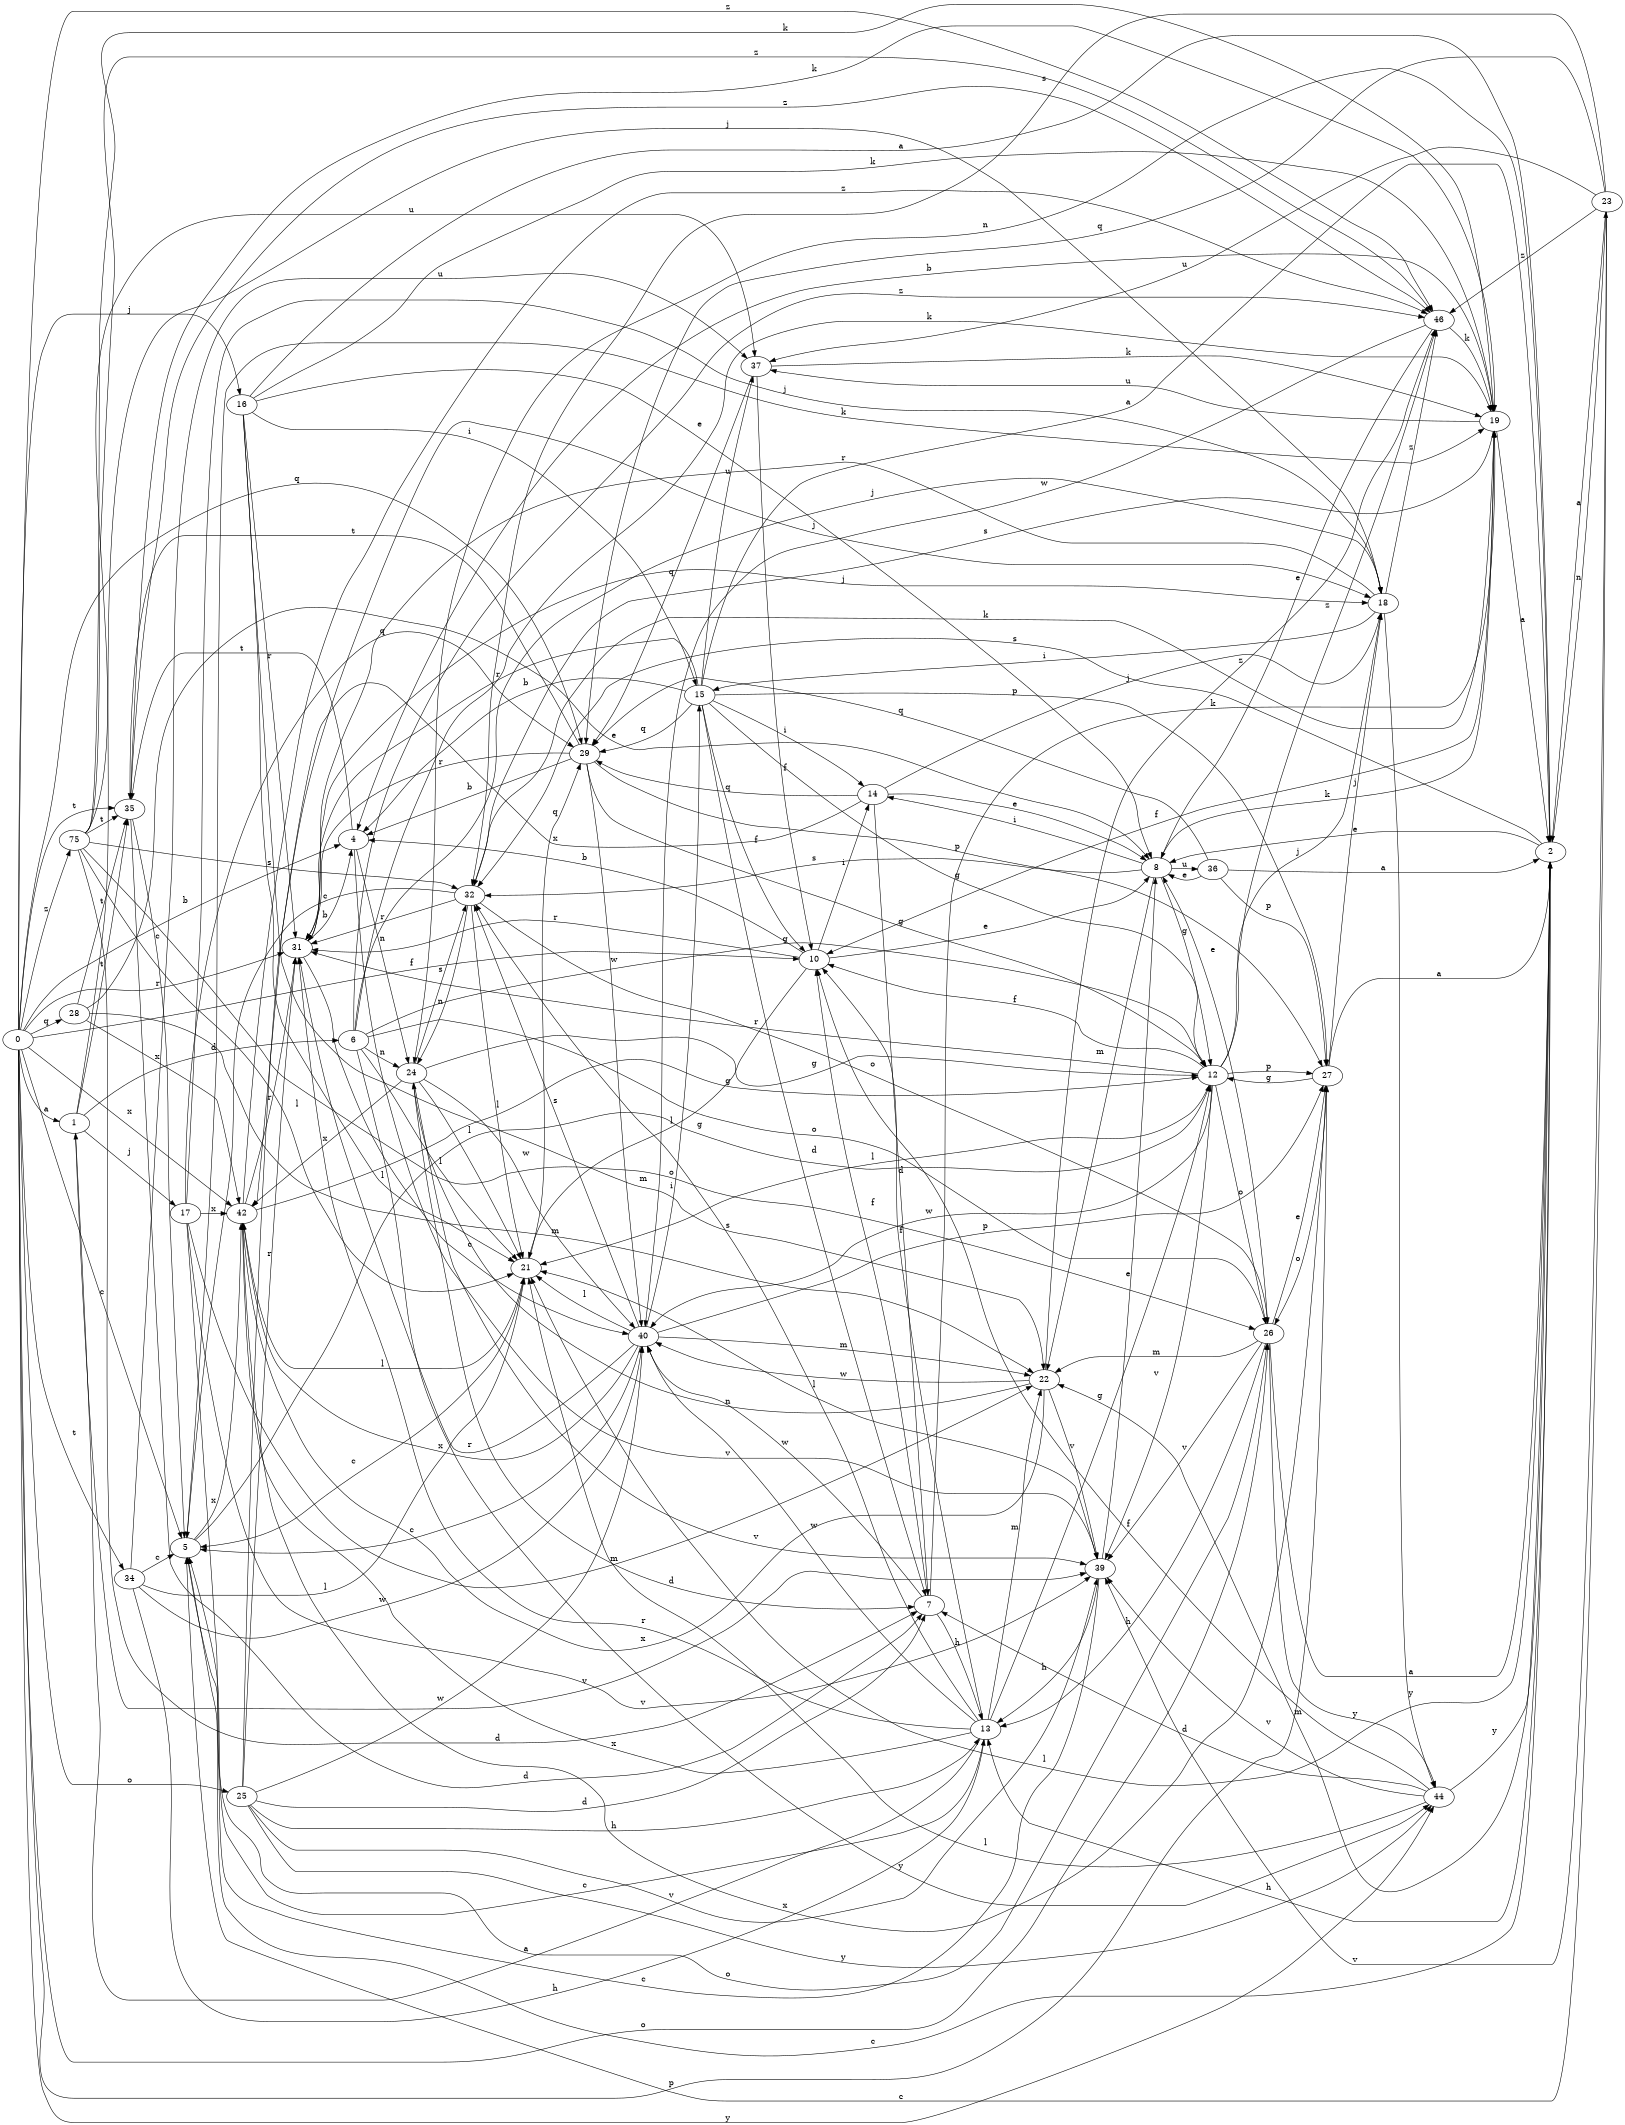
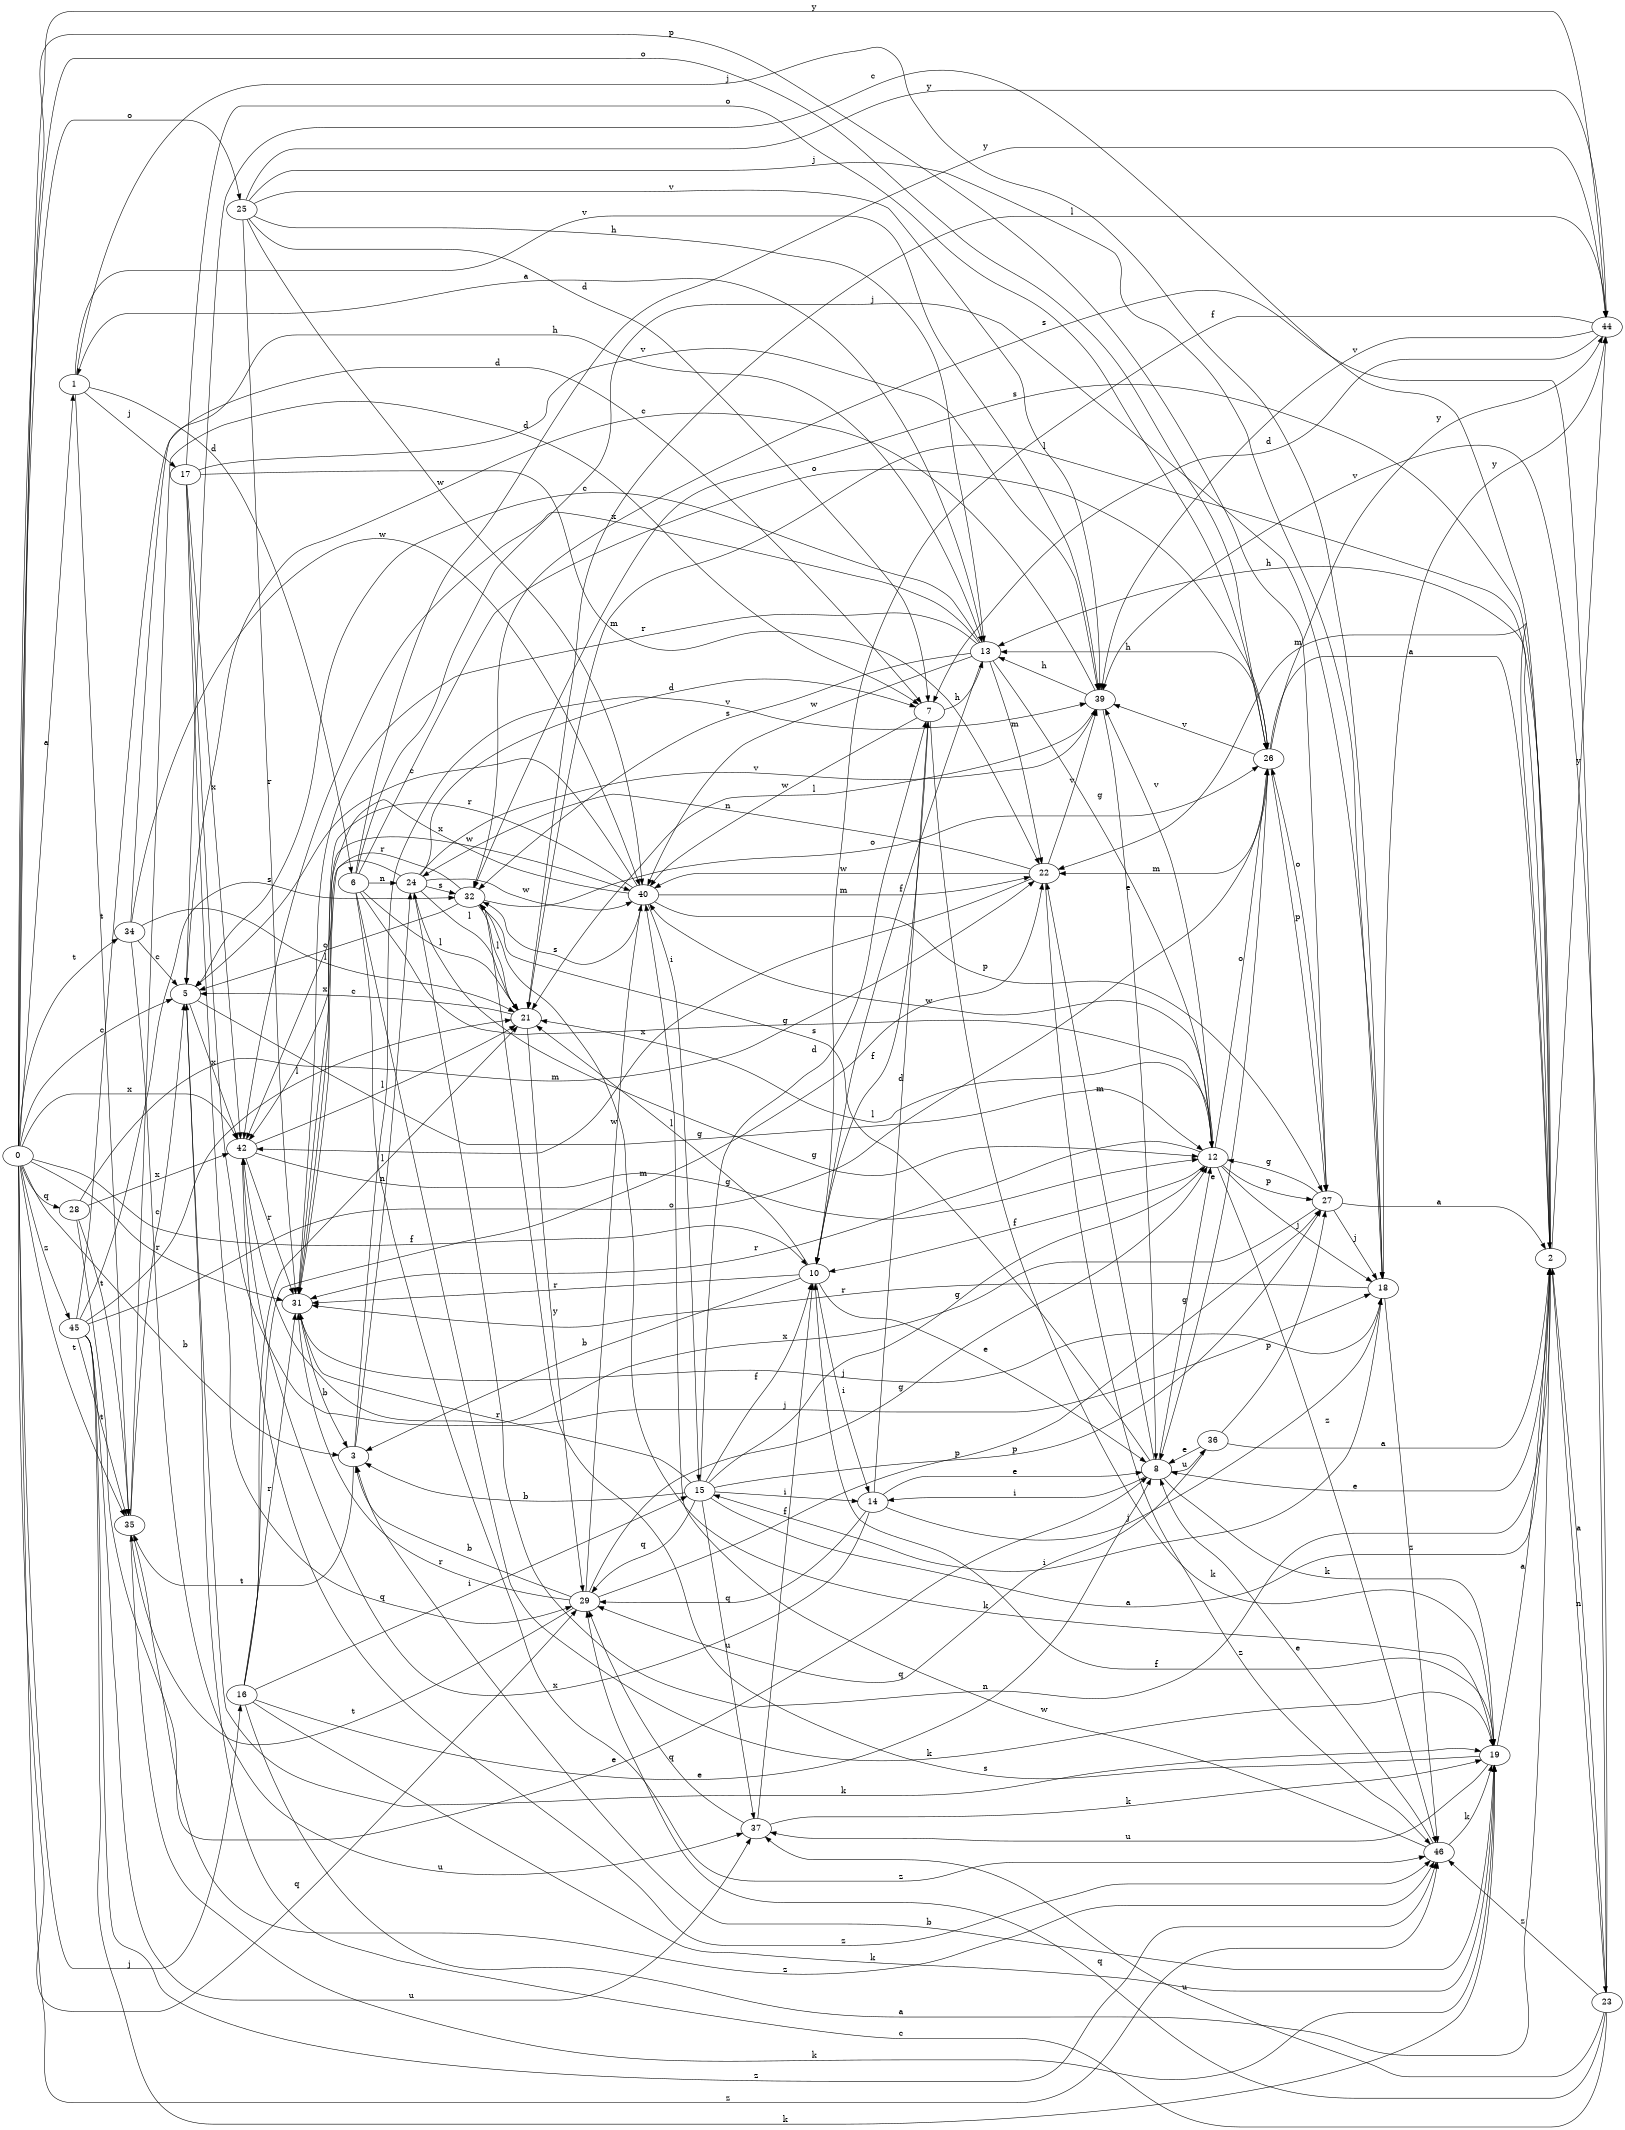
edge "21" -> "29": label "q" -> "y"
node "75": label "75" -> "45"
node "4": label "4" -> "3"
edge "32" -> "24": removed, label "n"
edge "26" -> "27": label "e" -> "p"
edge "31" -> "40": label "c" -> "w"
edge "40" -> "21": removed, label "l"
edge "44" -> "2": reversed
